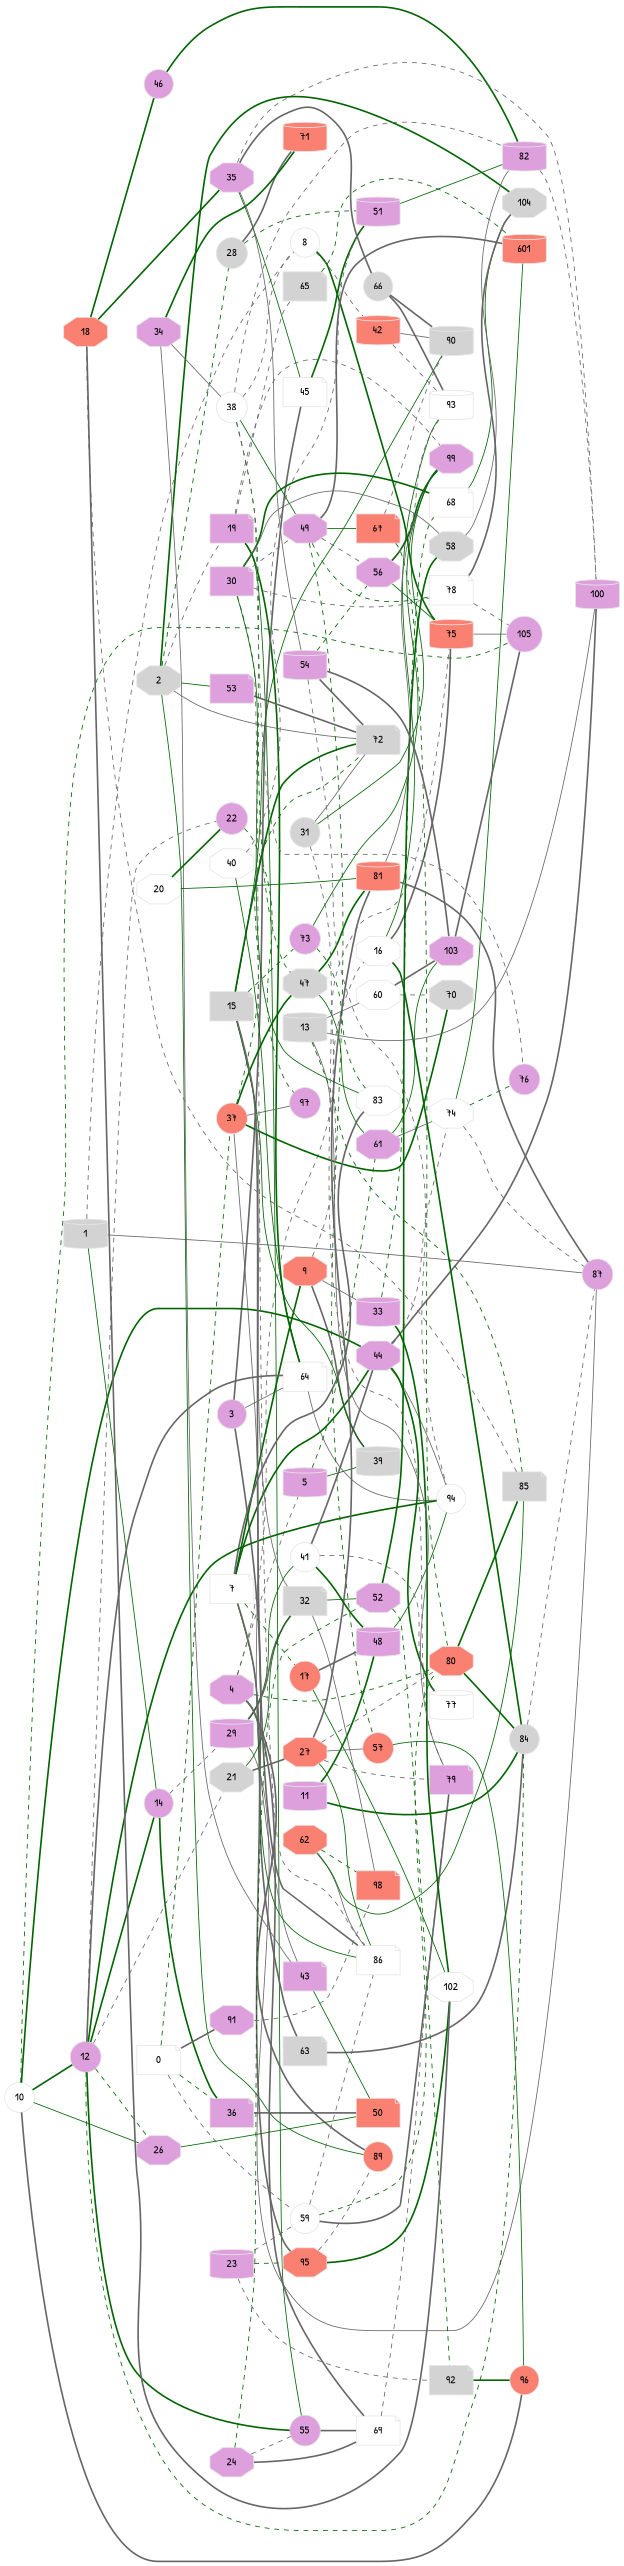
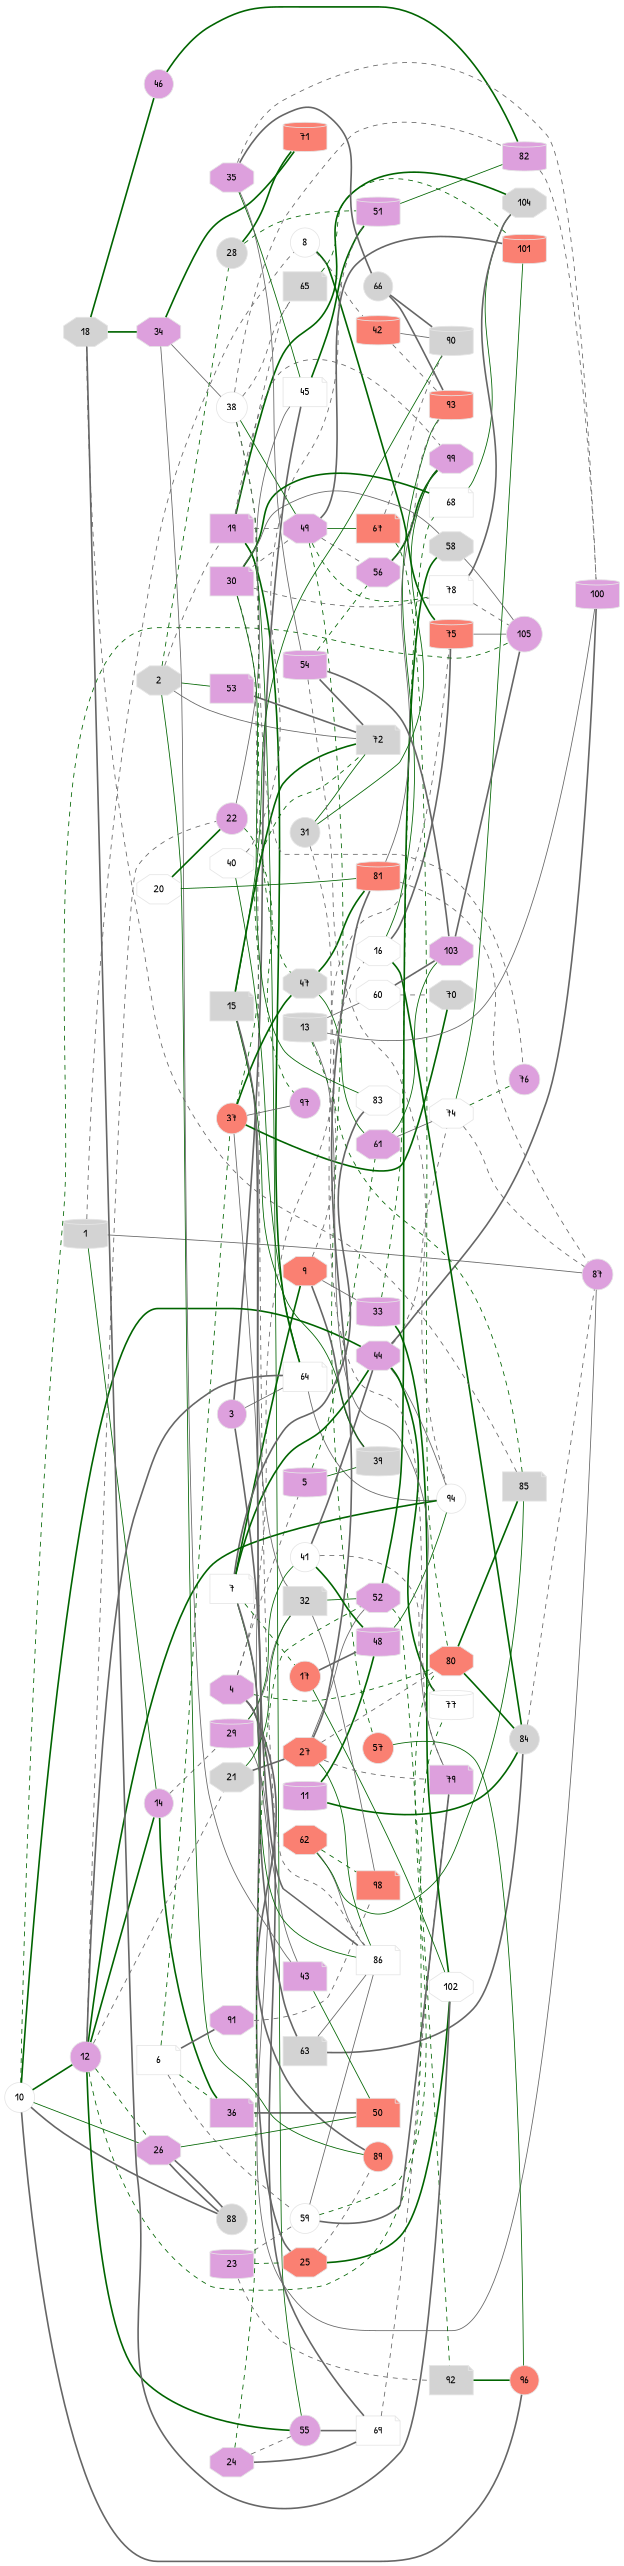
edge "71" -- "28": color gray40 -> darkgreen
edge "104" -- "2": now "104" -- "19"
node "601": label "601" -> "101"
edge "35" -- "18": now "34" -- "18"
edge "82" -- "58": now "105" -- "58"
node "18": fillcolor salmon -> lightgrey
edge "8" -- "38": now "65" -- "38"
node "93": fillcolor white -> salmon
edge "45" -- "22": added
edge "19" -- "49": added
edge "56" -- "75": removed
edge "72" -- "31": color gray40 -> darkgreen
node "73": removed
edge "81" -- "87": style bold -> dashed
edge "32" -- "29": style bold -> solid
edge "57" -- "27": now "52" -- "27"
edge "86" -- "63": added
node "0": label "0" -> "6"
edge "86" -- "59": style dashed -> solid
node "88": added
node "95": label "95" -> "25"
edge "84" -- "12": now "77" -- "12"
